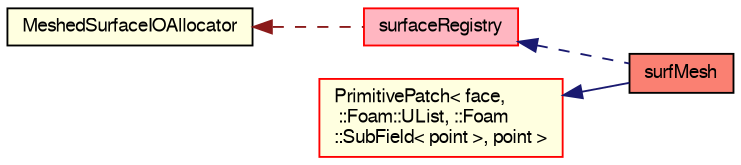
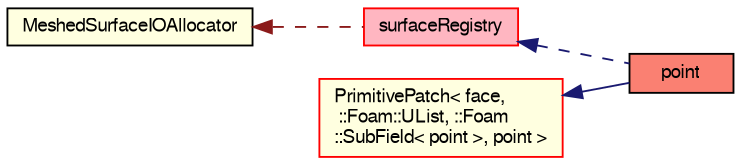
node "surfMesh": label "surfMesh" -> "point"
